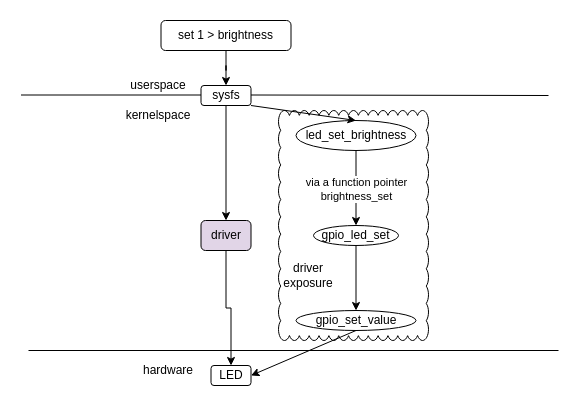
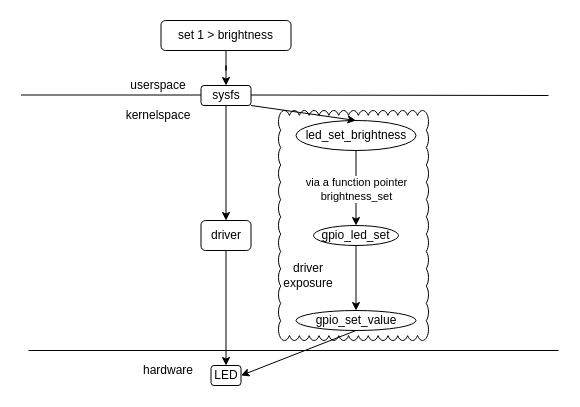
node "driver": fillcolor #e1d5e7 -> #ffffff
node "LED": size 40x20 -> 30x20
